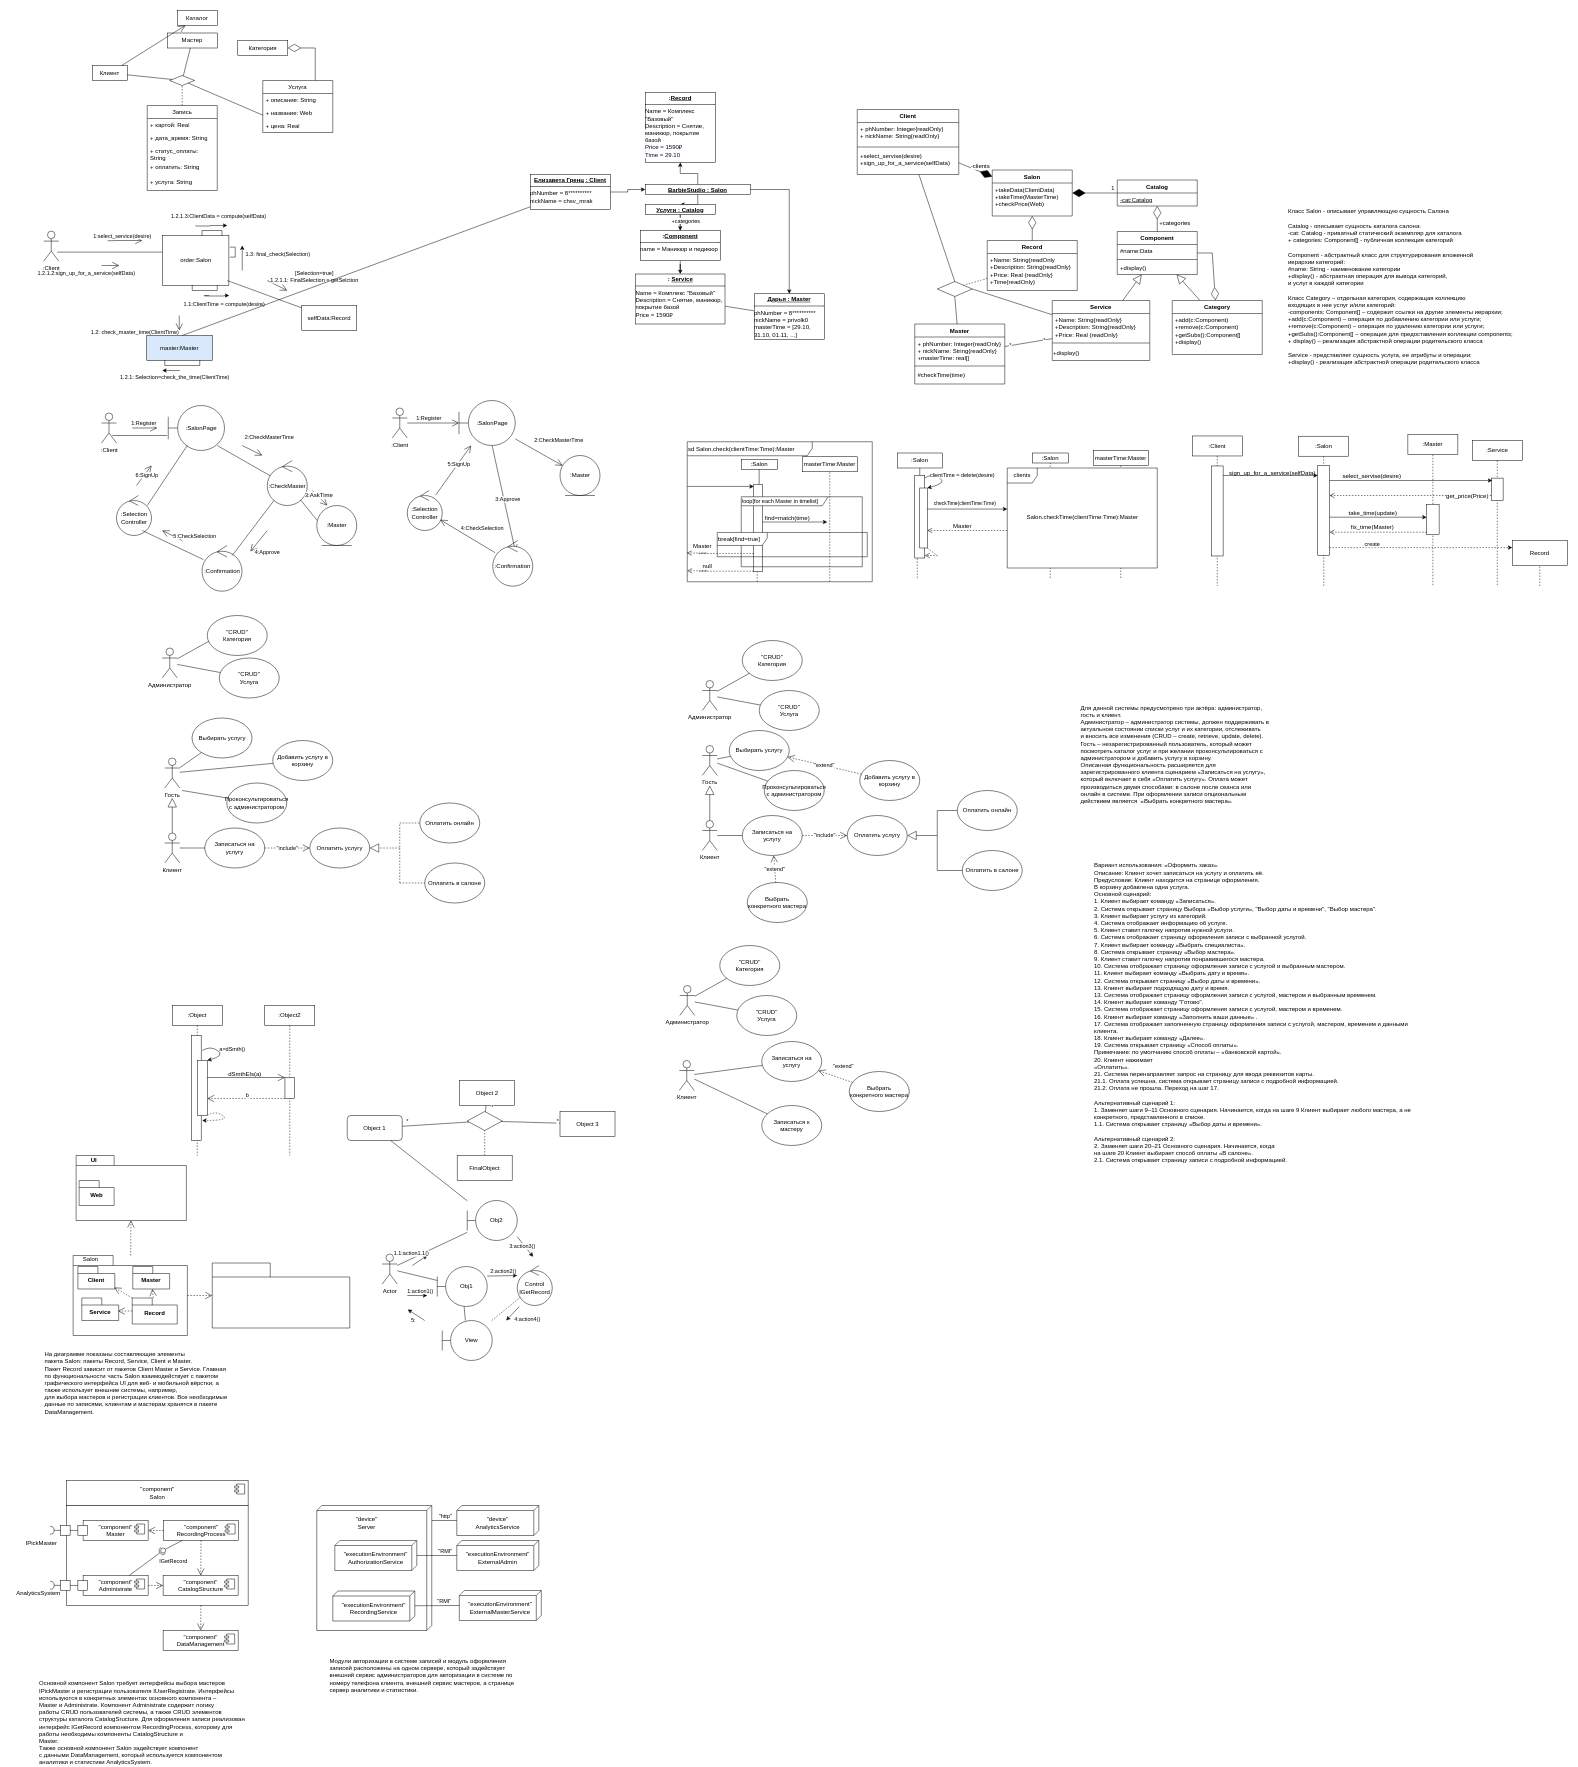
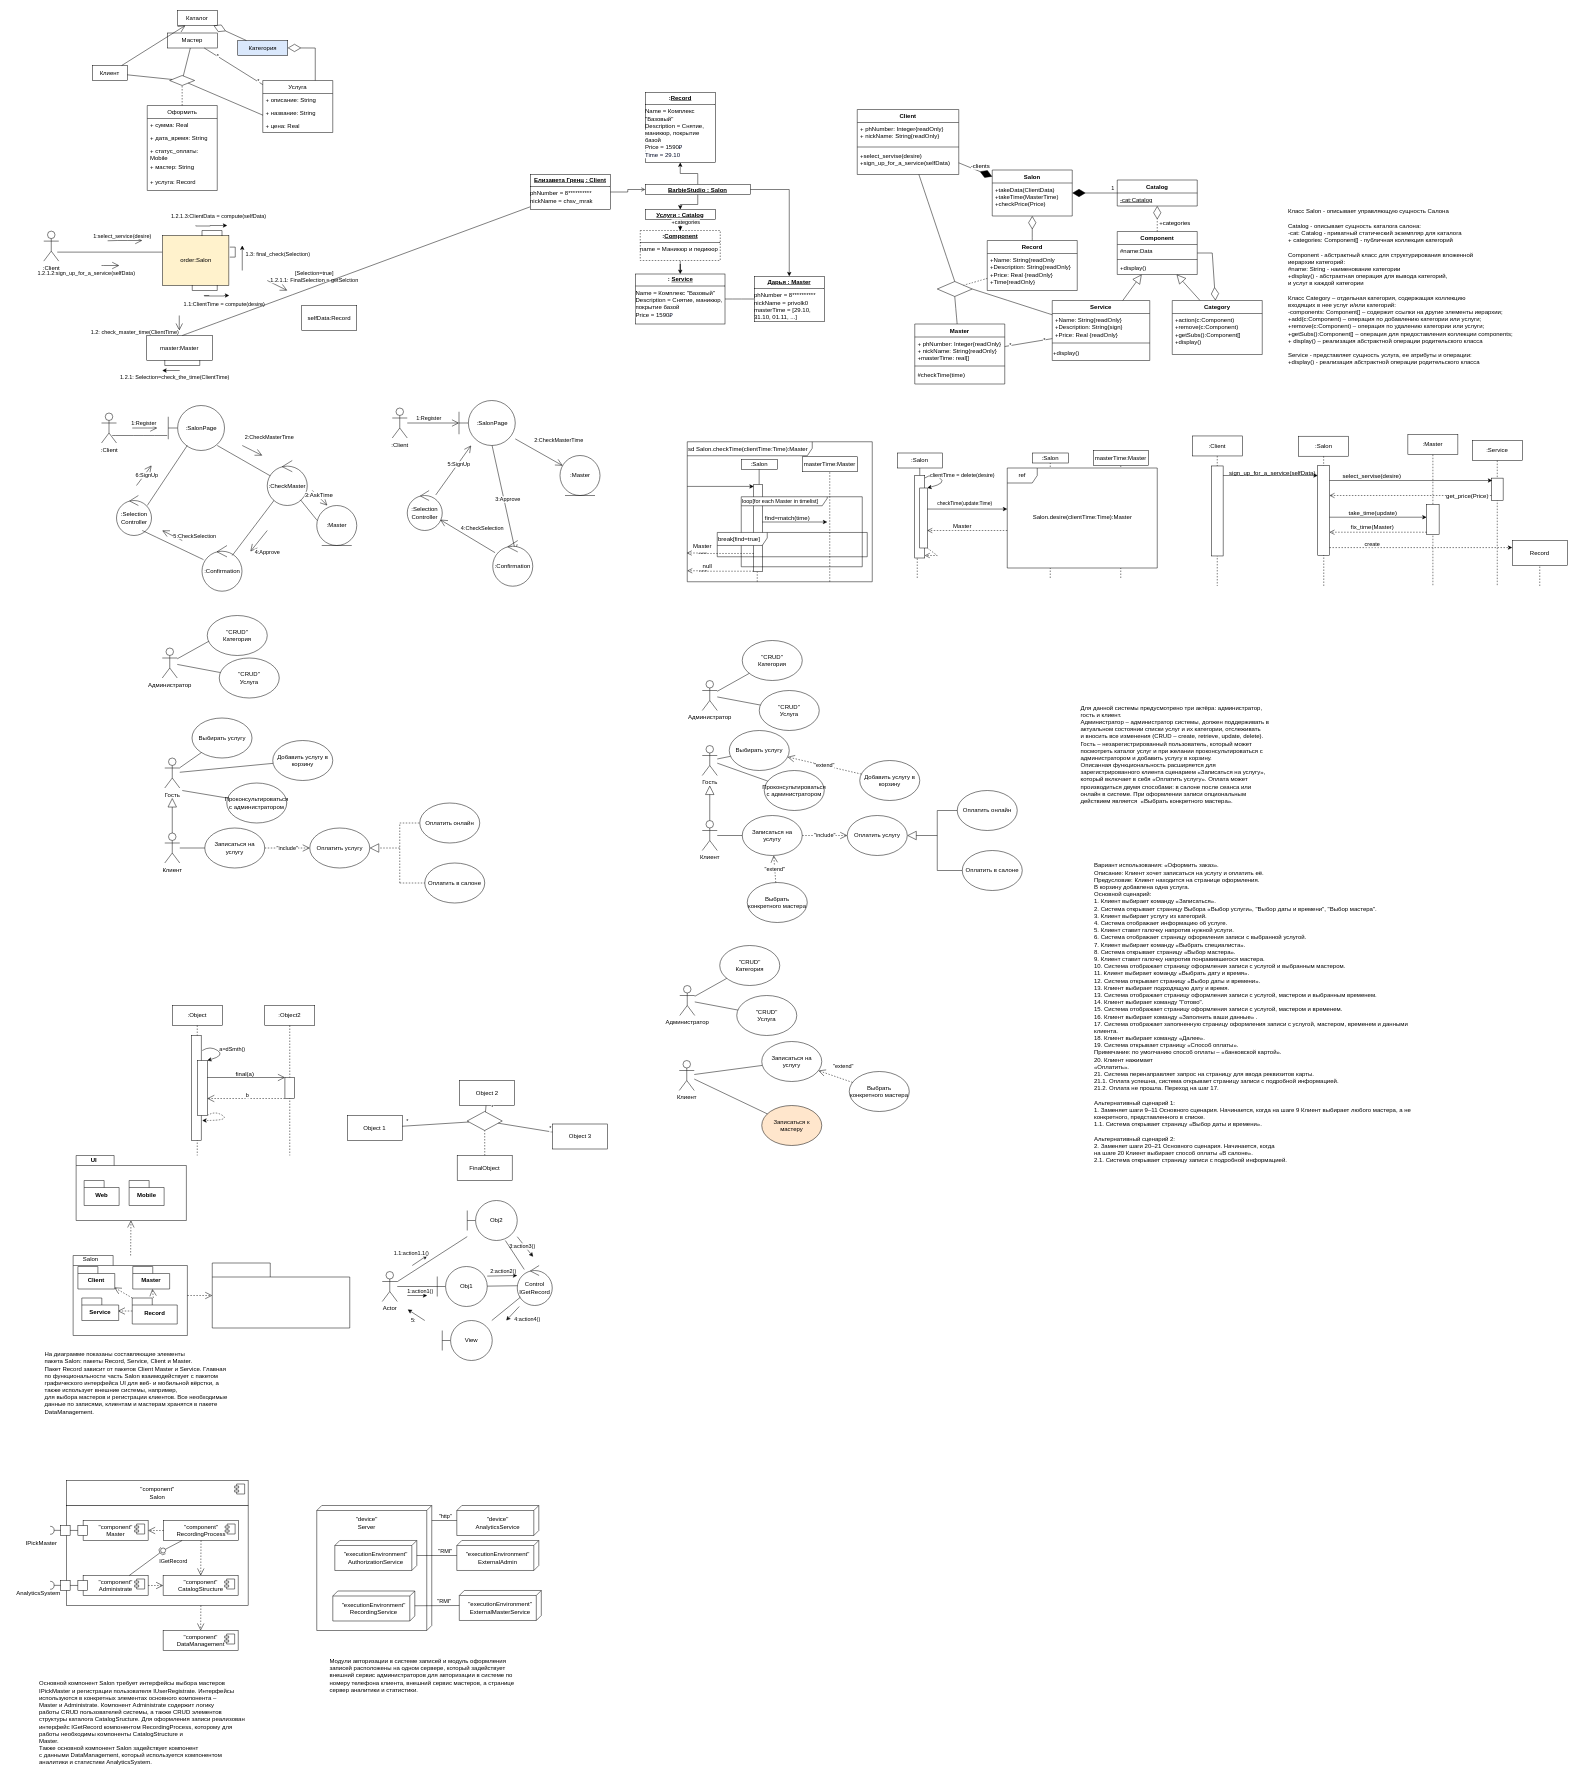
edge "Категория" -> "Каталог": added
node "Категория": fillcolor #ffffff -> #dae8fc
edge "Мастер" -- "Услуга": added, labels "*", "*"
node "Запись": label "Запись" -> "Оформить"
node "+ название: Web": label "+ название: Web" -> "+ название: String"
node "+ картой: Real": label "+ картой: Real" -> "+ сумма: Real"
node "+ статус_оплаты: String": label "+ статус_оплаты: String" -> "+ статус_оплаты: Mobile"
node "+ оплатить: String": label "+ оплатить: String" -> "+ мастер: String"
node "+ услуга: String": label "+ услуга: String" -> "+ услуга: Record"
edge "Елизавета Гренц : Client phNumber = 8********** nickName = chsv_mrak" -> "BarbieStudio : Salon": arrowhead classic -> open
node "+takeData(ClientData) +takeTime(MasterTime) +checkPrice(Web)": label "+takeData(ClientData) +takeTime(MasterTime) +checkPrice(Web)" -> "+takeData(ClientData) +takeTime(MasterTime) +checkPrice(Price)"
node "Услуги : Catalog": moved (680, 209) -> (680, 214)
edge "Component" -> "Catalog": style solid -> dashed
node ":Component name = Маникюр и педикюр": style solid -> dashed
node "order:Salon": fillcolor #ffffff -> #fff2cc
edge "order:Salon" -- "selfData:Record": removed
node "Дарья : Master phNumber = 8********** nickName = privolk0 masterTime = [29.10, 31.10, 01.11, ...]": moved (789, 316) -> (789, 299)
node "+Name: String{readOnly} +Description: String{readOnly} +Price: Real {readOnly}": label "+Name: String{readOnly} +Description: String{readOnly} +Price: Real {readOnly}" -> "+Name: String{readOnly} +Description: String{sign} +Price: Real {readOnly}"
node "+add(c:Component) +remove(c:Component) +getSubs():Component[] +display()": label "+add(c:Component) +remove(c:Component) +getSubs():Component[] +display()" -> "+action(c:Component) +remove(c:Component) +getSubs():Component[] +display()"
node "master:Master": fillcolor #dae8fc -> #ffffff
node "sd Salon.check(clientTime:Time):Master": label "sd Salon.check(clientTime:Time):Master" -> "sd Salon.checkTime(clientTime:Time):Master"
node "clients": label "clients" -> "ref"
node "checkTime(clientTime:Time)": label "checkTime(clientTime:Time)" -> "checkTime(update:Time)"
node "Salon.checkTime(clientTime:Time):Master": label "Salon.checkTime(clientTime:Time):Master" -> "Salon.desire(clientTime:Time):Master"
node "dSmthEls(a)": label "dSmthEls(a)" -> "final(a)"
node "Object 3": moved (588, 1124) -> (580, 1136)
node "Записаться к мастеру": fillcolor #ffffff -> #ffe6cc
node "Object 1": shape rounded rectangle -> rectangle
edge "Object 1" -- "Obj2": now "Control IGetRecord" -- "Obj2"
node "Web": moved (97, 1193) -> (102, 1193)
node "Mobile": added
node "Actor": moved (390, 1269) -> (390, 1286)
edge "Control IGetRecord" -- "View": style dashed -> solid
edge "Obj1" -- "View": now "Obj1" -- "Control IGetRecord"
